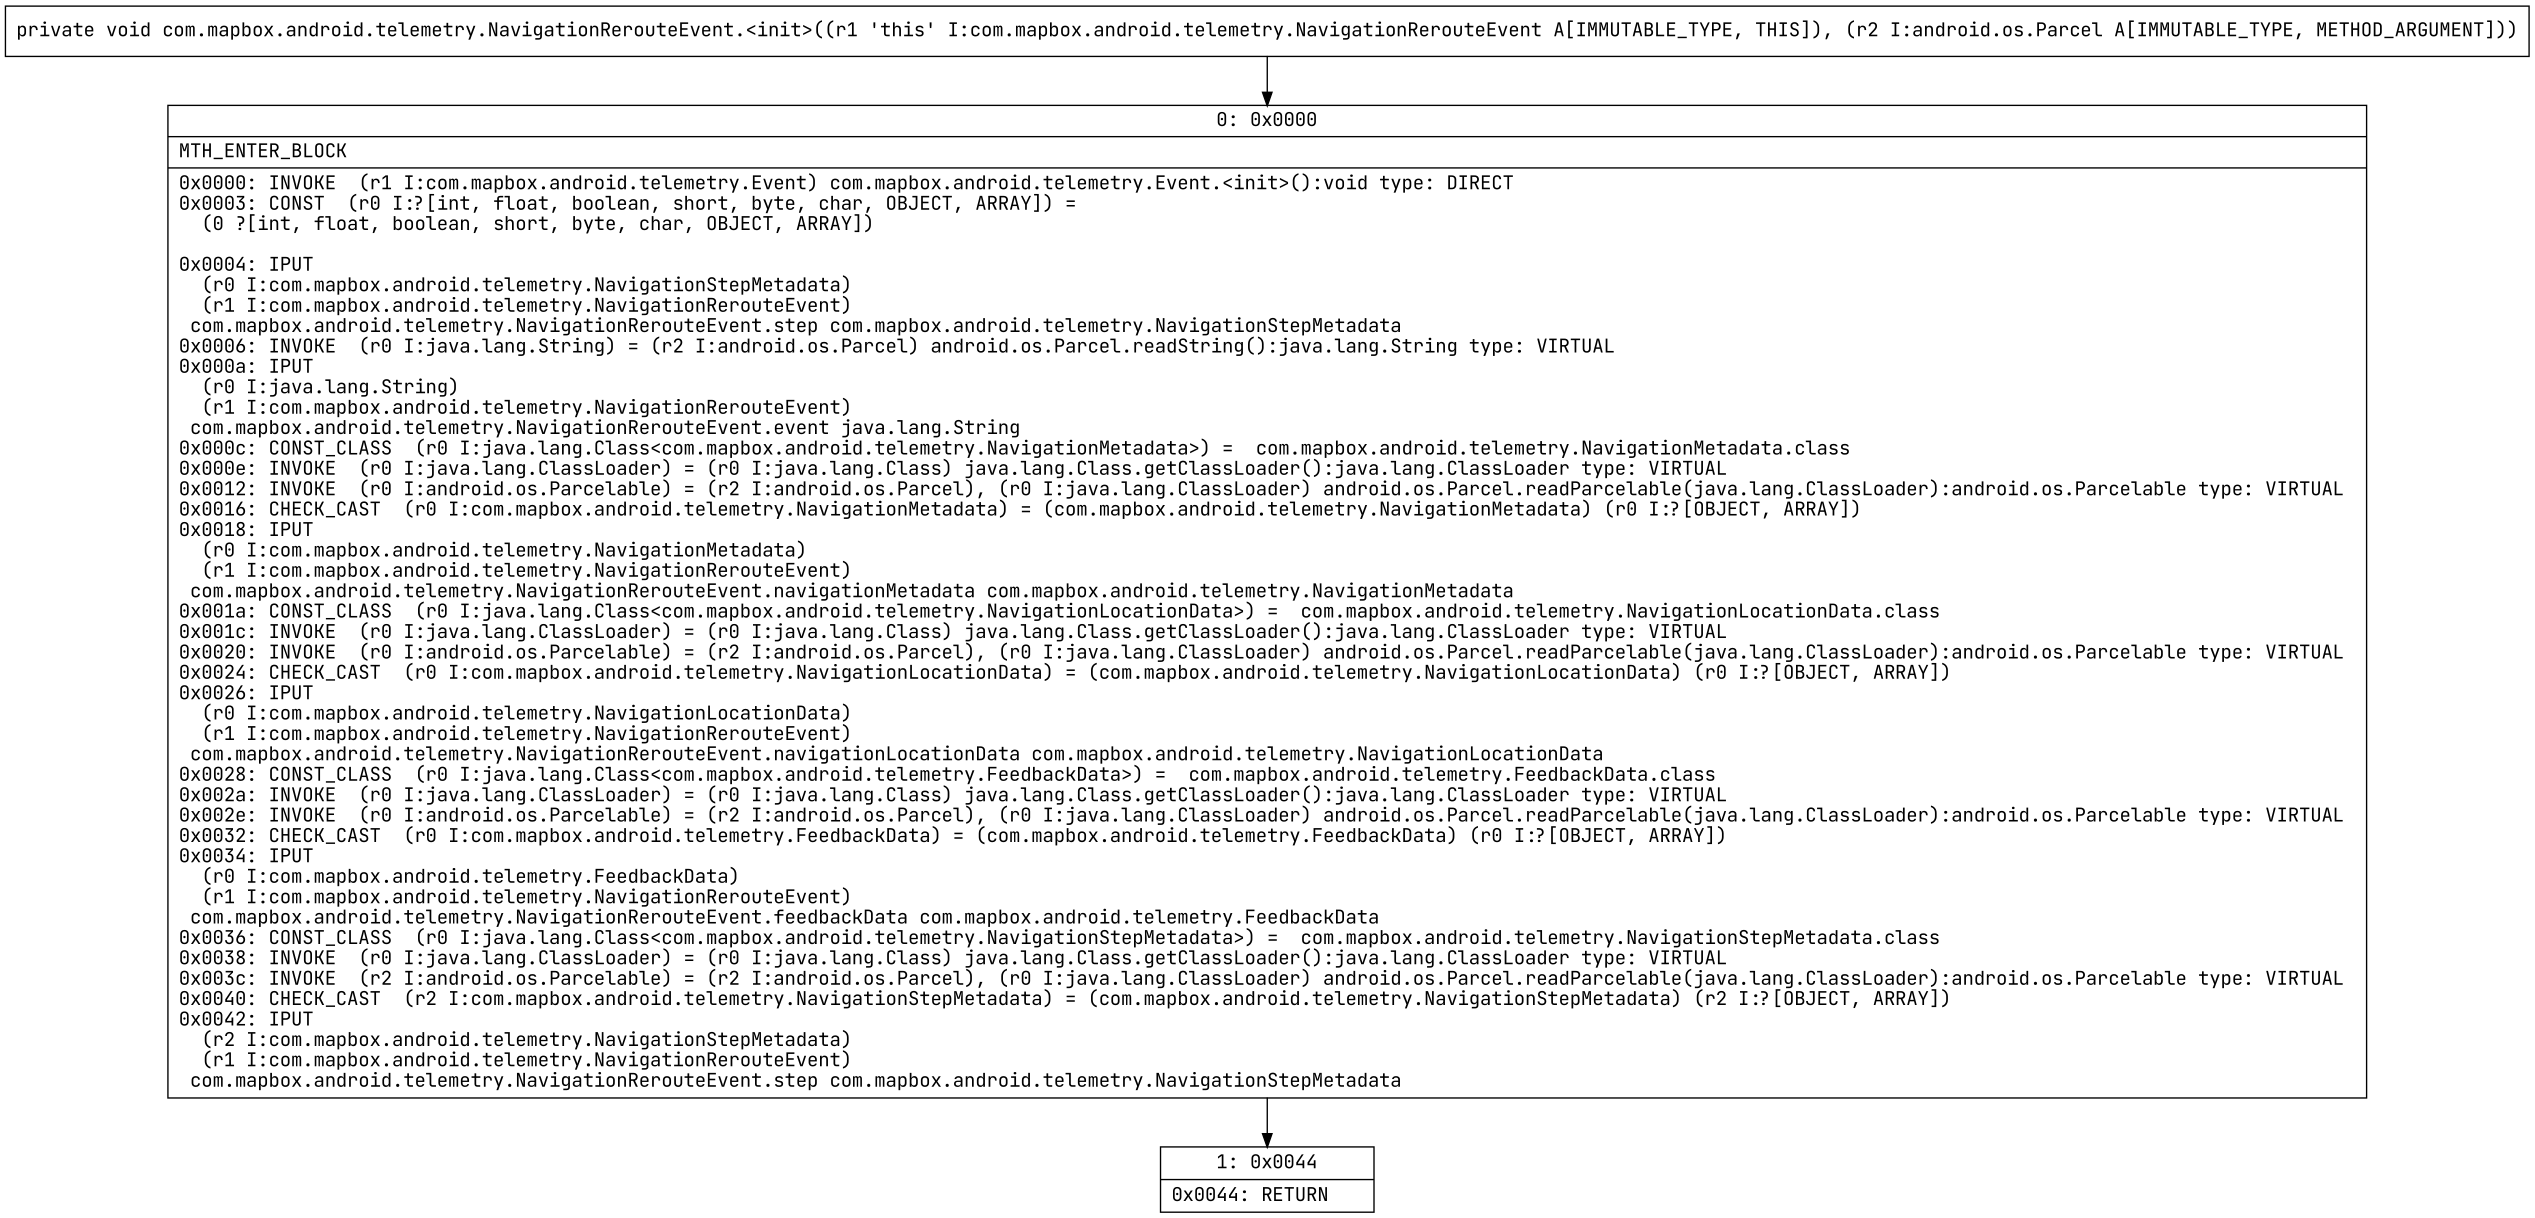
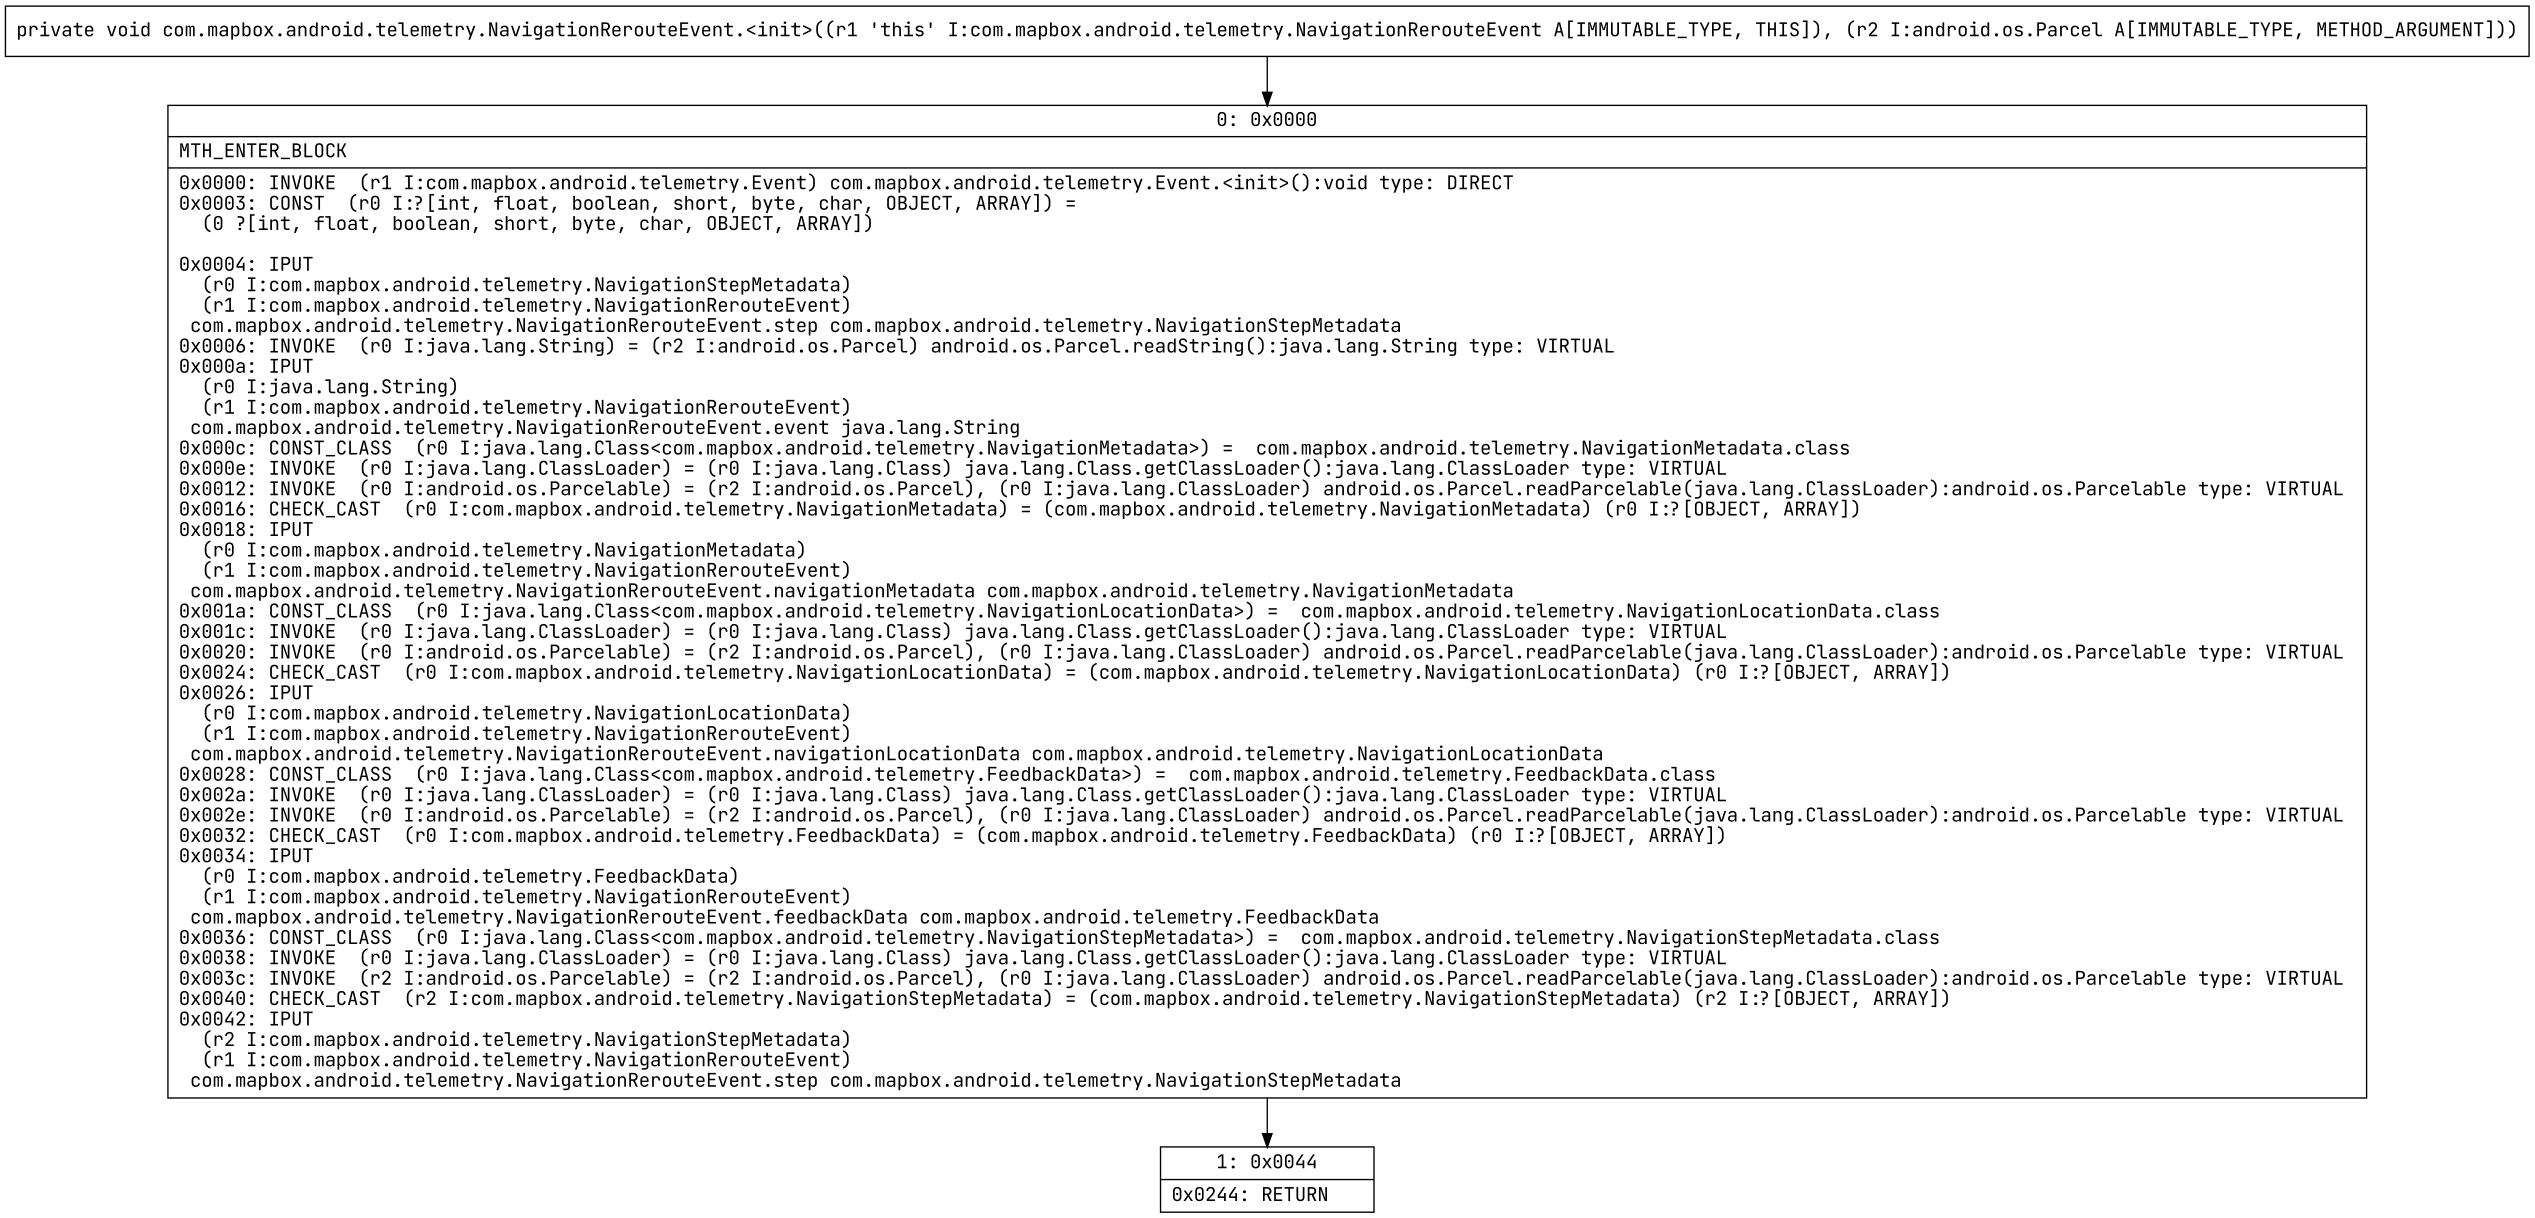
node "1: 0x0044": text "0x0044: RETURN" -> "0x0244: RETURN"
